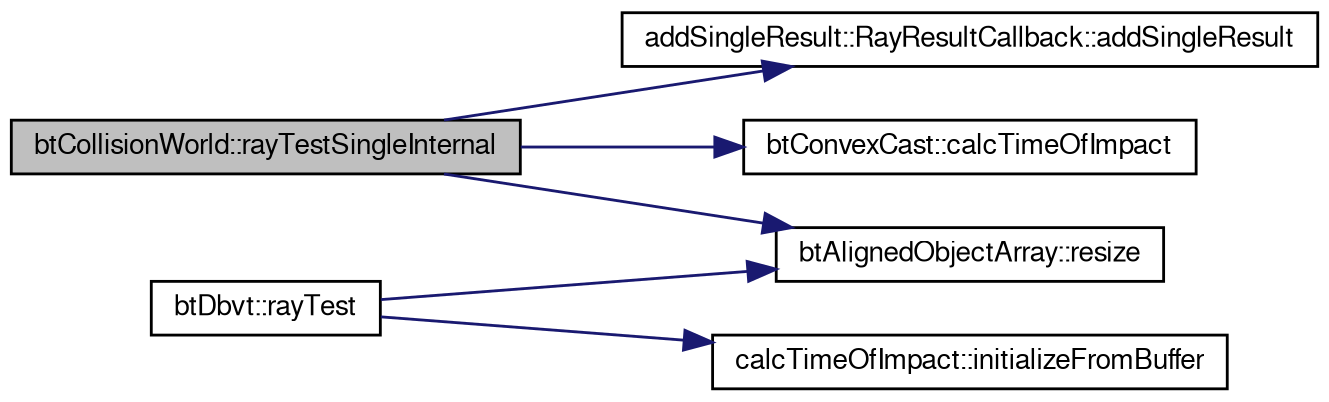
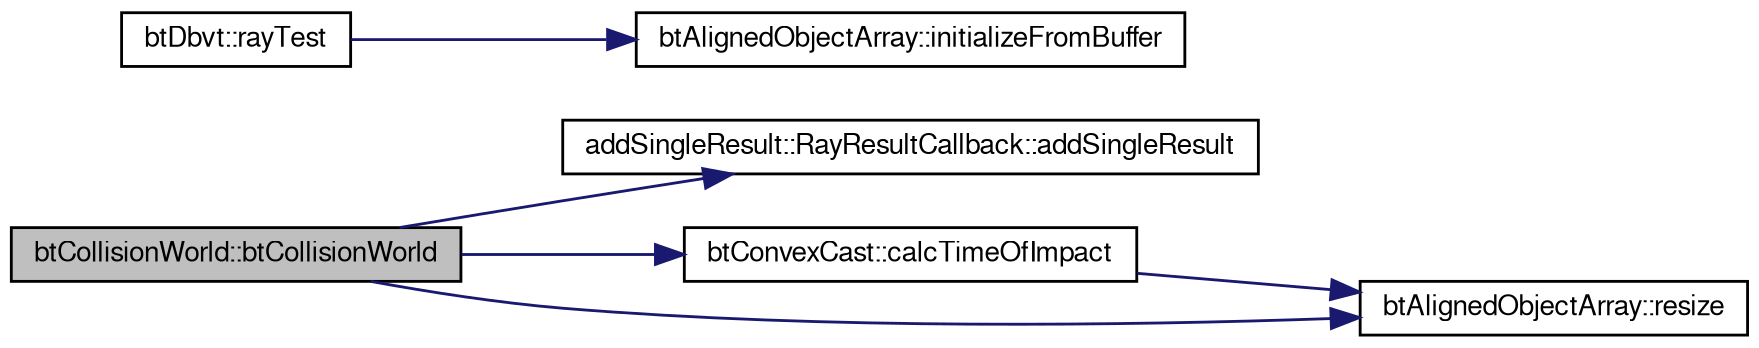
node "btCollisionWorld::rayTestSingleInternal": label "btCollisionWorld::rayTestSingleInternal" -> "btCollisionWorld::btCollisionWorld"
edge "btDbvt::rayTest" -> "btAlignedObjectArray::resize": now "btConvexCast::calcTimeOfImpact" -> "btAlignedObjectArray::resize"
node "calcTimeOfImpact::initializeFromBuffer": label "calcTimeOfImpact::initializeFromBuffer" -> "btAlignedObjectArray::initializeFromBuffer"
